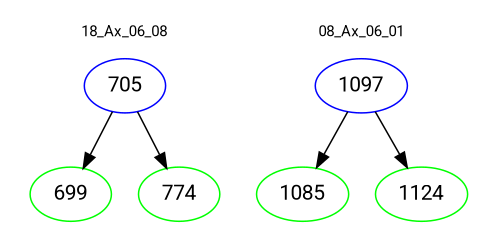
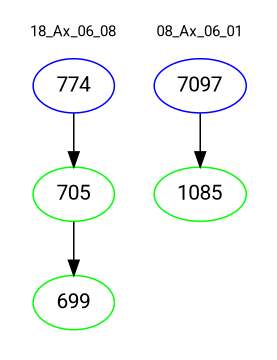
node "705": color blue -> green
node "1097": label "1097" -> "7097"
edge "705" -> "774": reversed
node "774": color green -> blue
node "1124": removed
